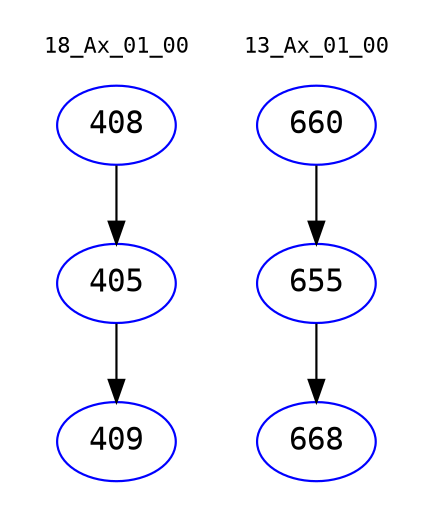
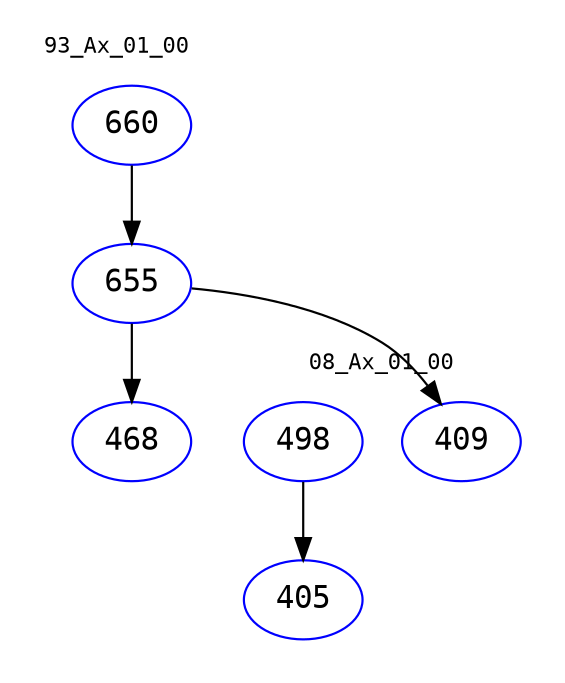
cluster "18_Ax_01_00": label "18_Ax_01_00" -> "08_Ax_01_00"
cluster "13_Ax_01_00": label "13_Ax_01_00" -> "93_Ax_01_00"
node "408": label "408" -> "498"
edge "405" -> "409": now "655" -> "409"
node "668": label "668" -> "468"
